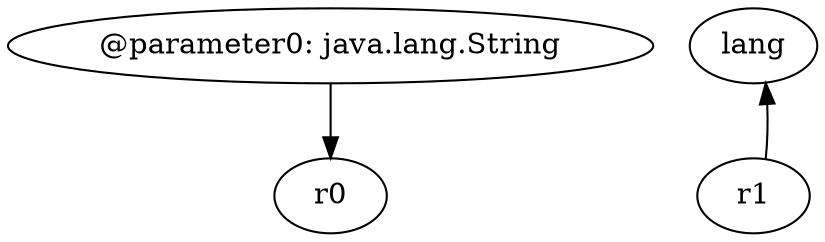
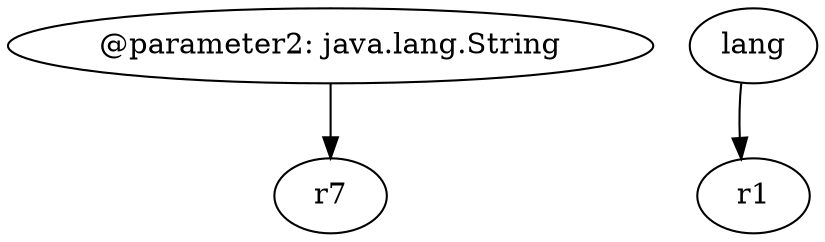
node "@parameter0: java.lang.String": label "@parameter0: java.lang.String" -> "@parameter2: java.lang.String"
edge "r1" -> "lang": reversed
node "r0": label "r0" -> "r7"
